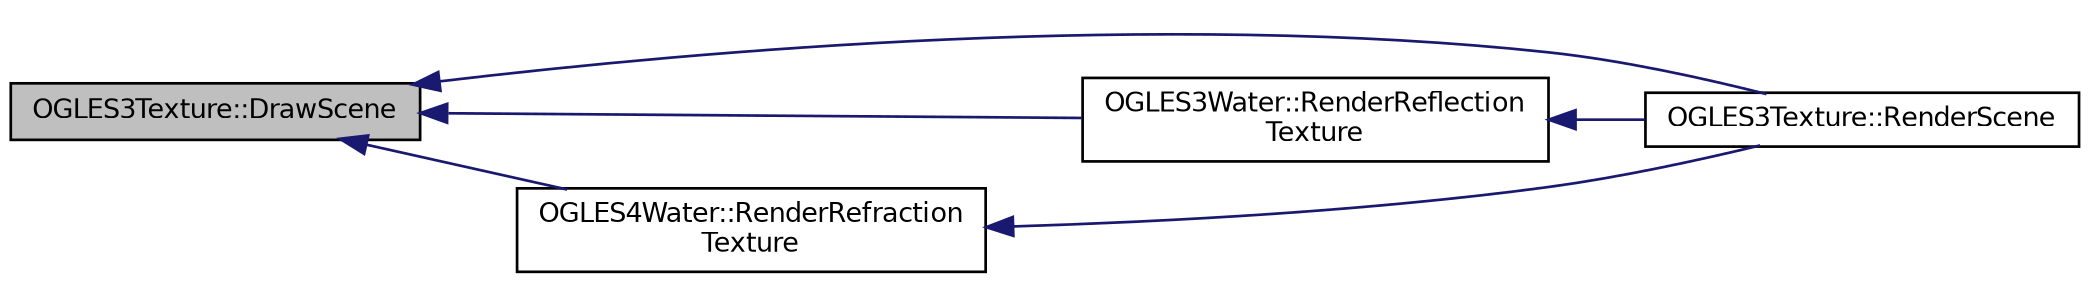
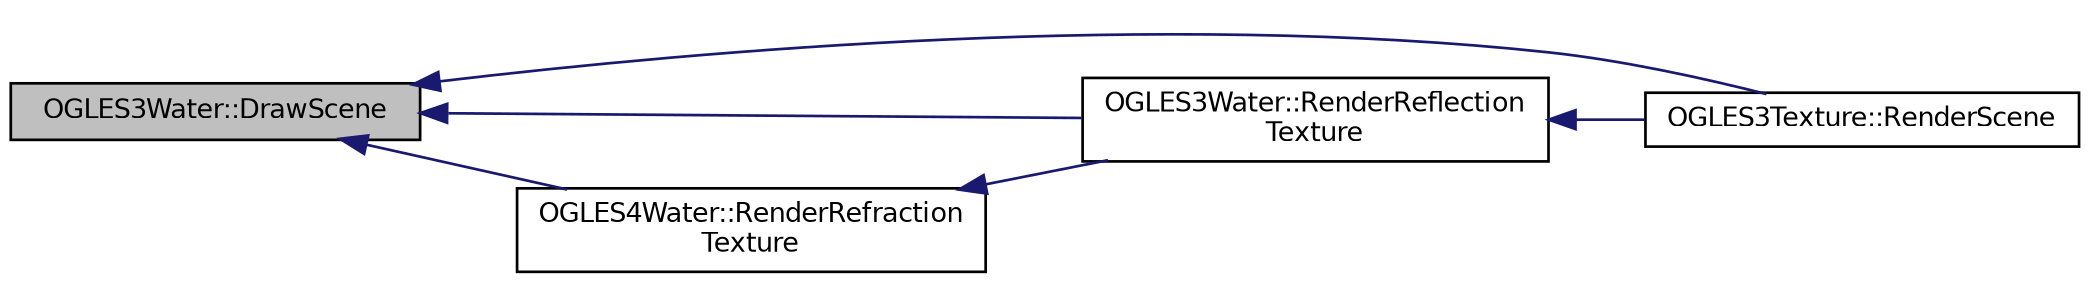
node "OGLES3Texture::DrawScene": label "OGLES3Texture::DrawScene" -> "OGLES3Water::DrawScene"
edge "OGLES3Texture::RenderScene" -> "OGLES4Water::RenderRefraction Texture": now "OGLES3Water::RenderReflection Texture" -> "OGLES4Water::RenderRefraction Texture"
